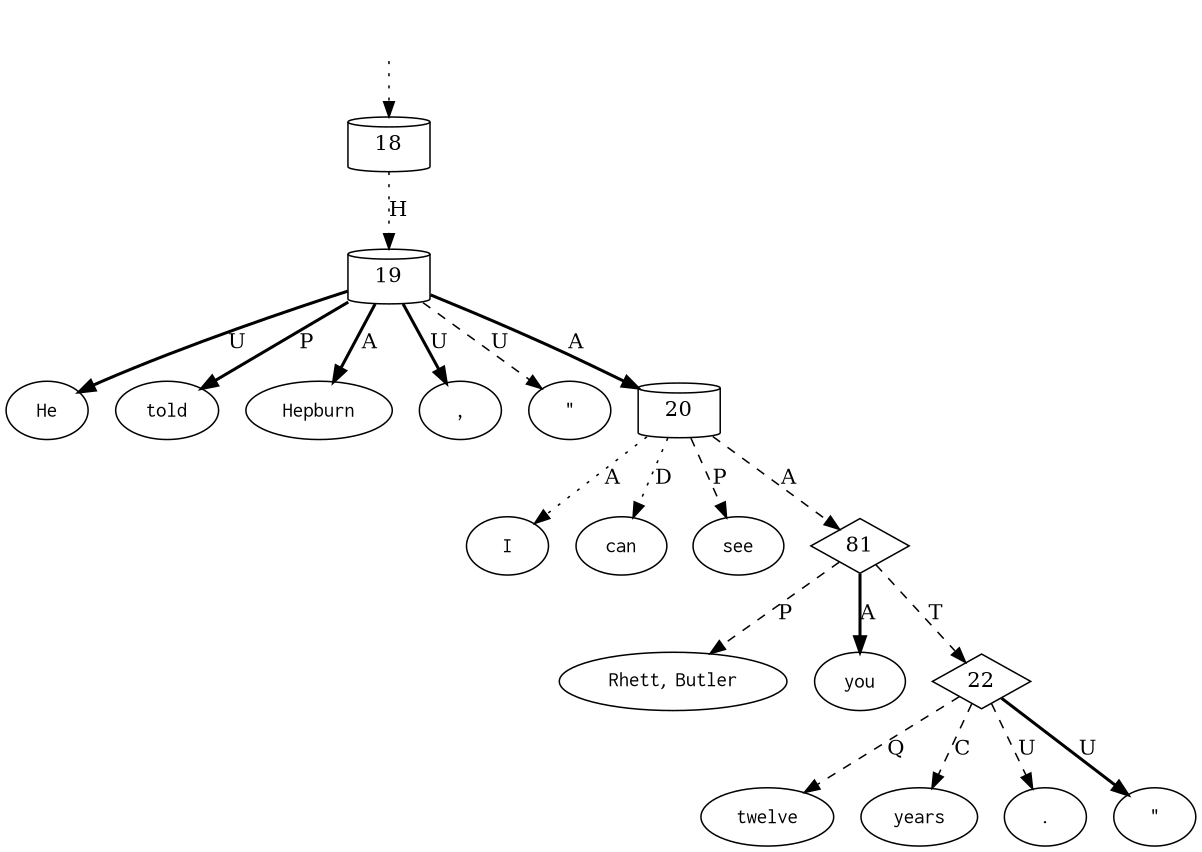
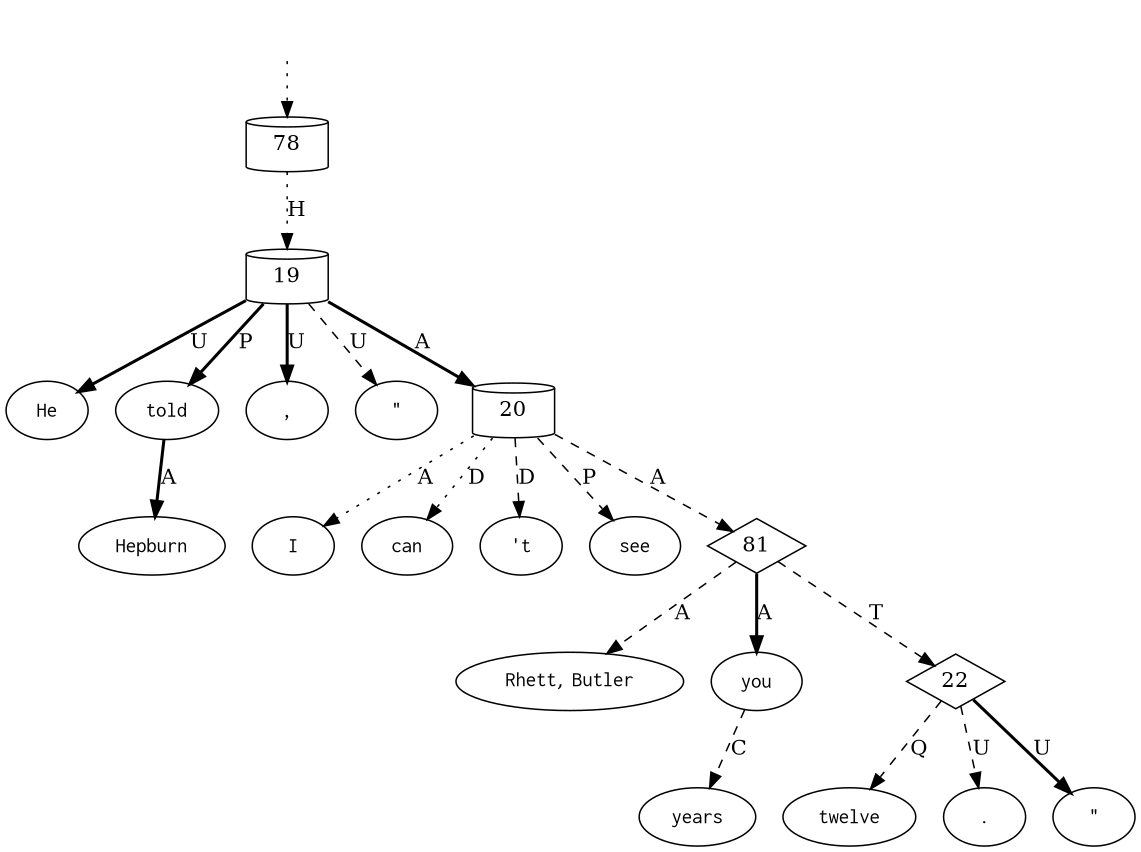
node "18": label "18" -> "78"
edge "19" -> "Hepburn": now "told" -> "Hepburn"
node "'t": added
edge "81" -> "Rhett": label "P" -> "A"
edge "22" -> "years": now "you" -> "years"
